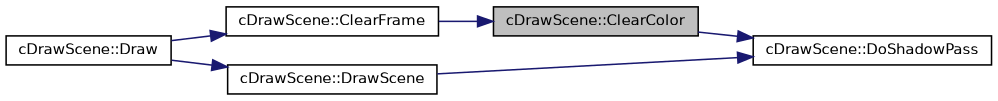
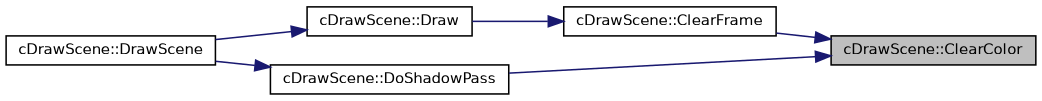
edge "cDrawScene::ClearColor" -> "cDrawScene::DoShadowPass": reversed
edge "cDrawScene::Draw" -> "cDrawScene::DrawScene": reversed
